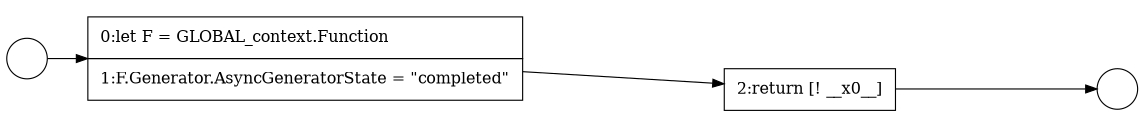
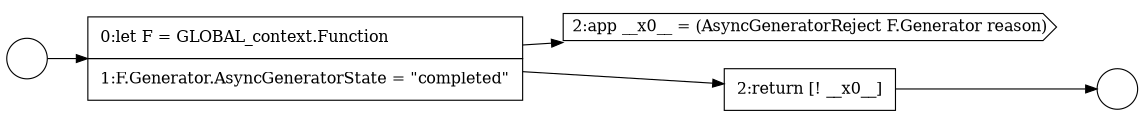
node "2:app __x0__ = (AsyncGeneratorReject F.Generator reason)": added
